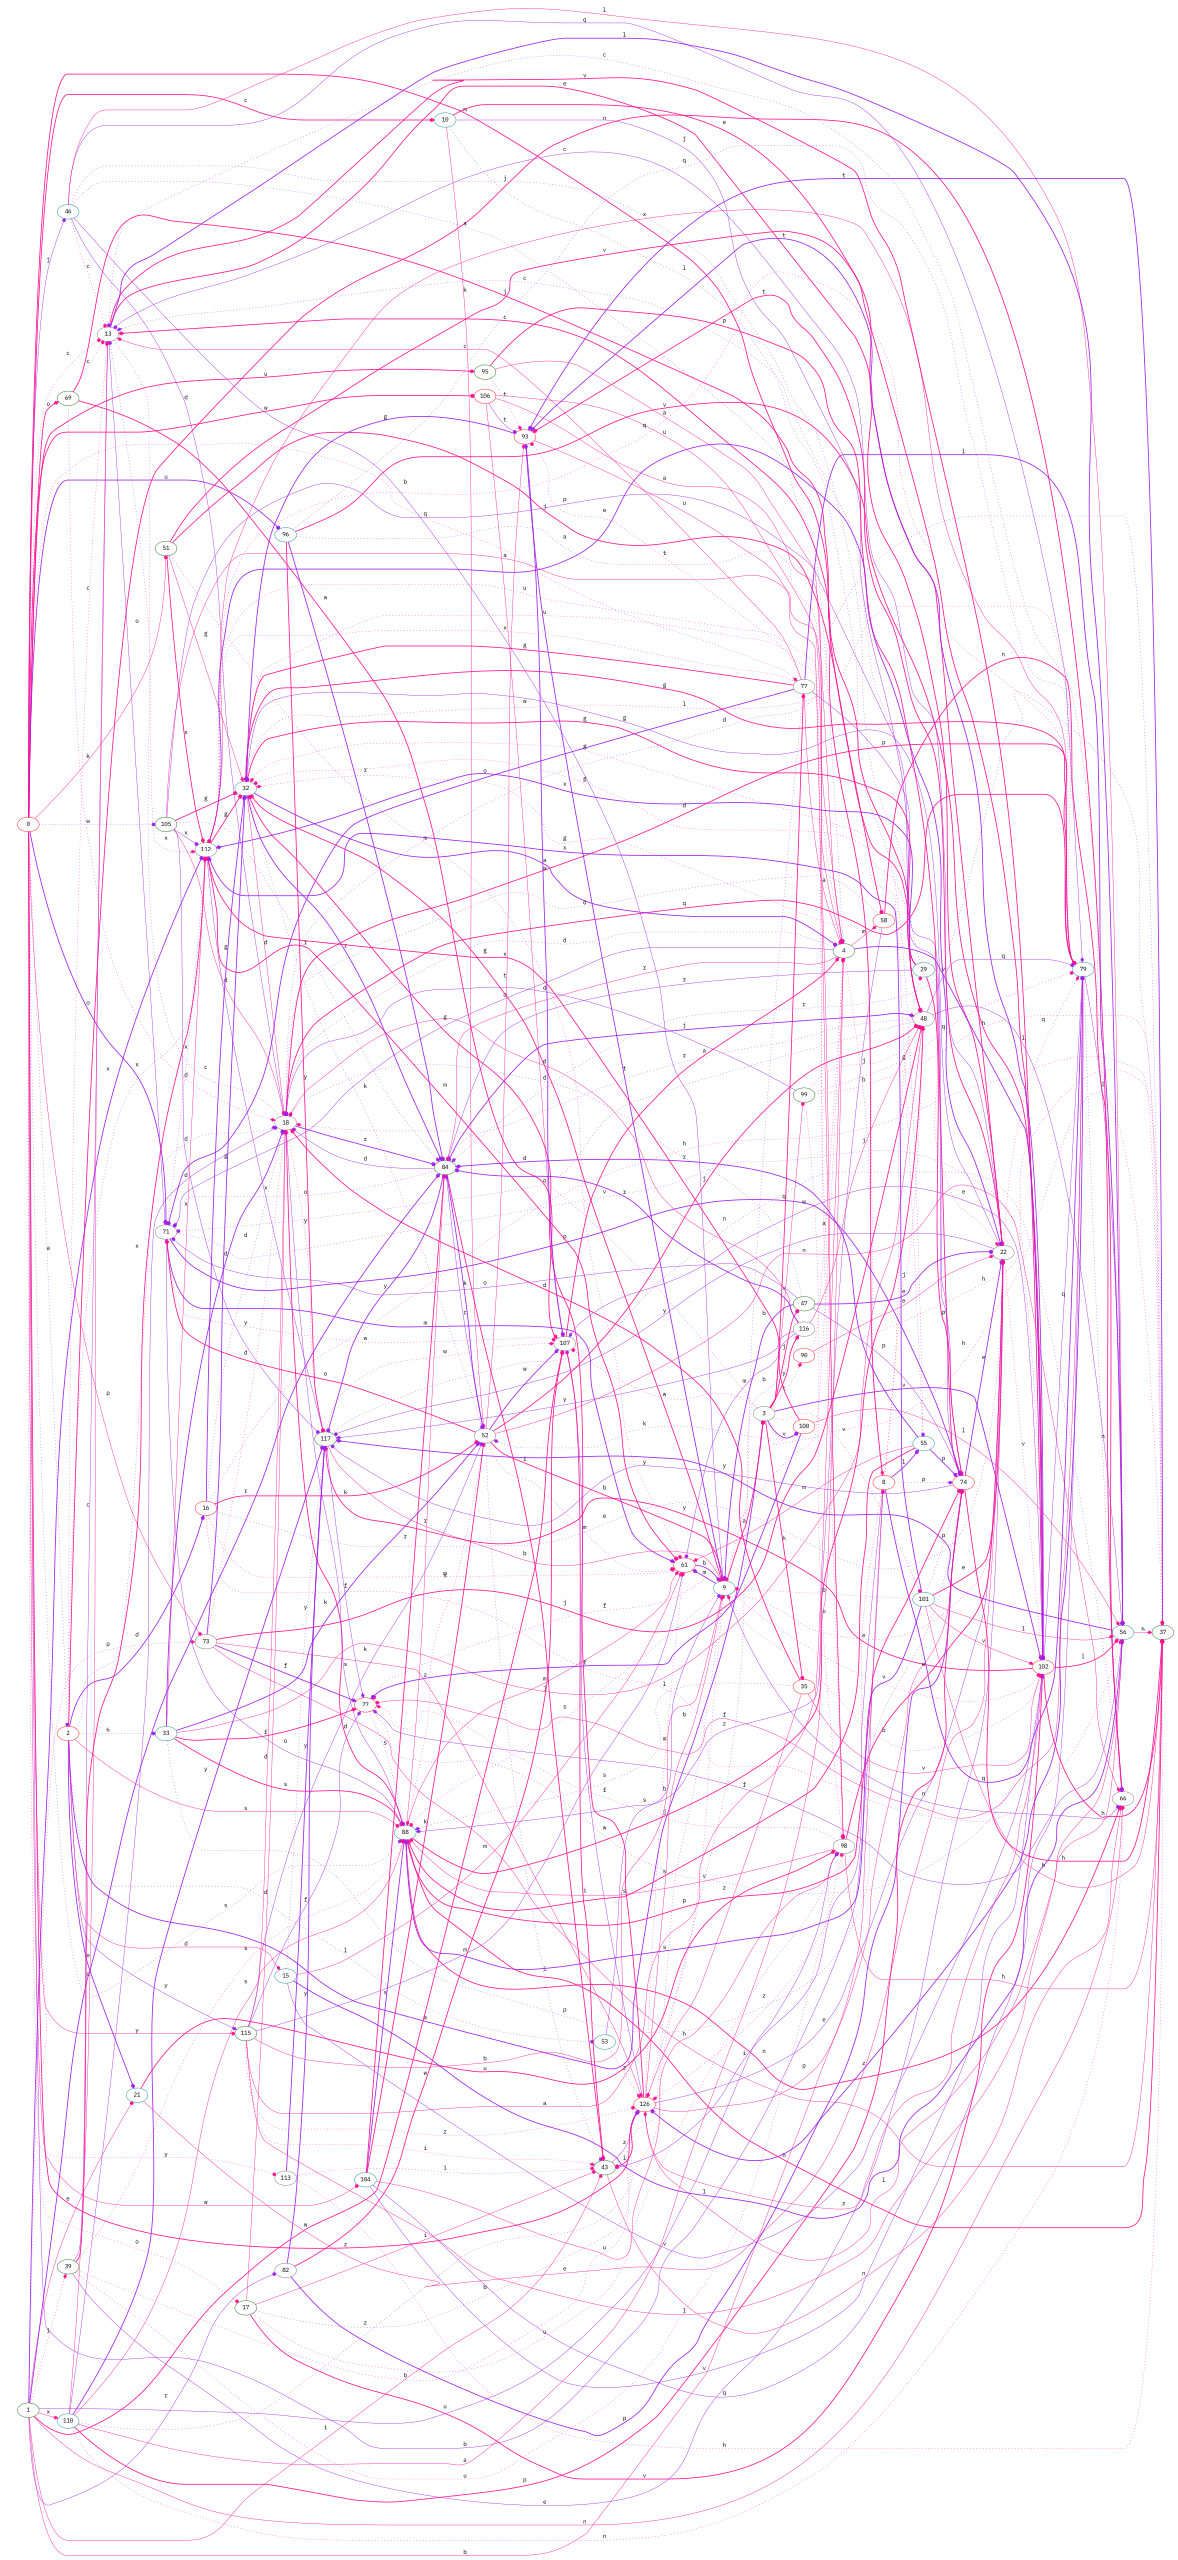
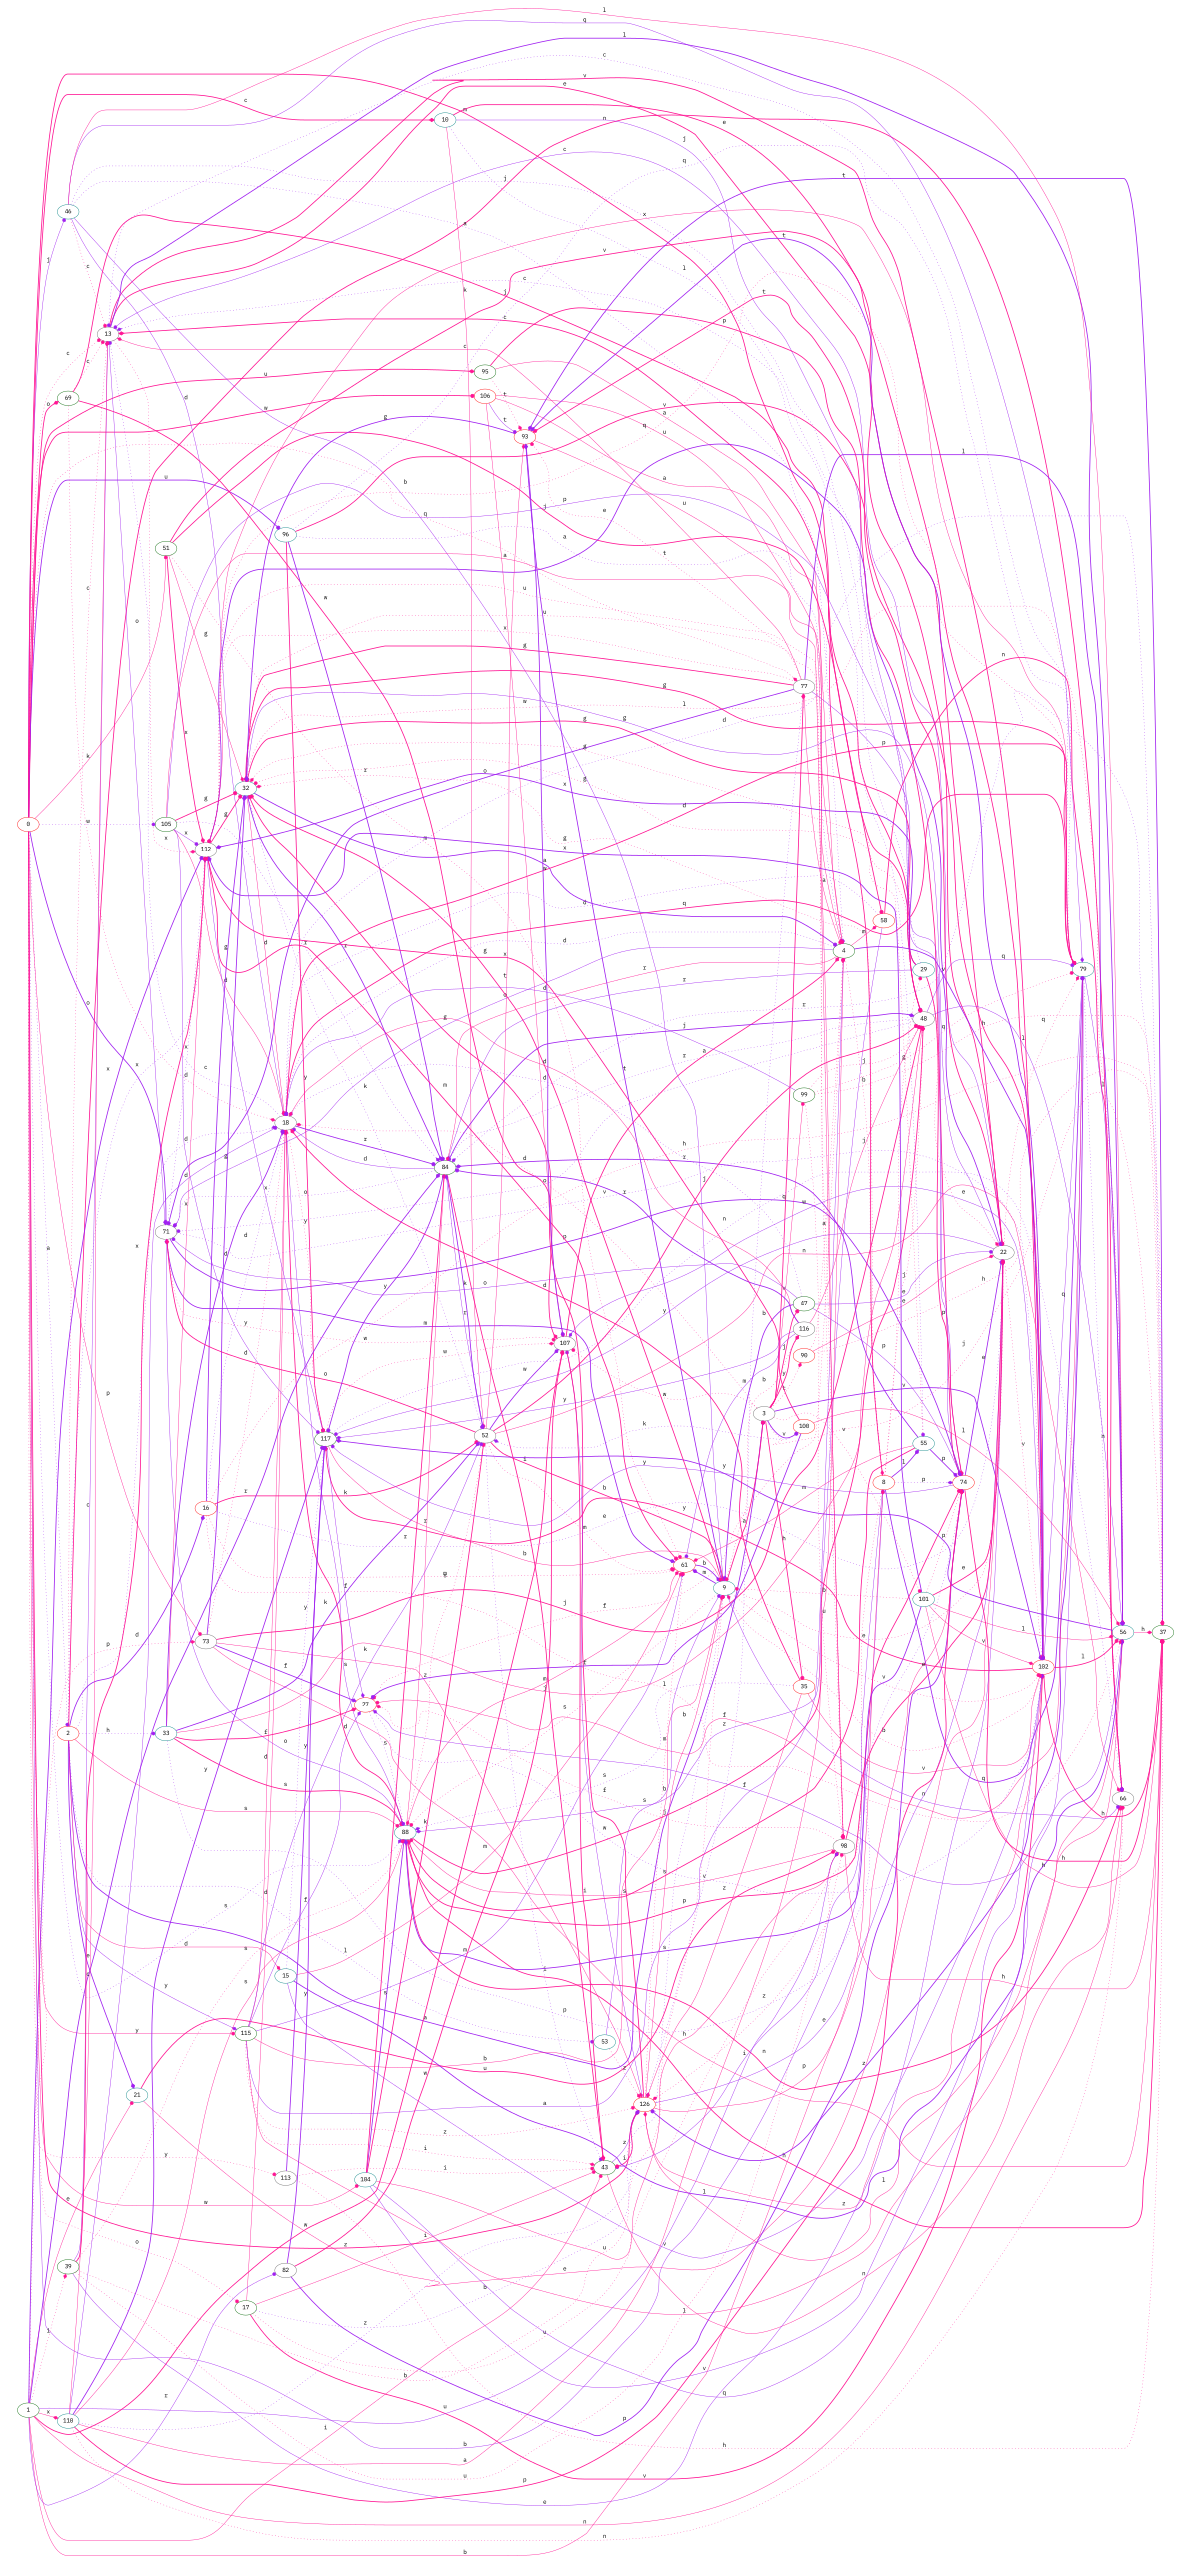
edge "47" -> "18": arrowhead dot -> diamond
edge "47" -> "22": style bold -> solid
edge "3" -> "37": label "h" -> "j"
edge "115" -> "4": color deeppink -> purple
